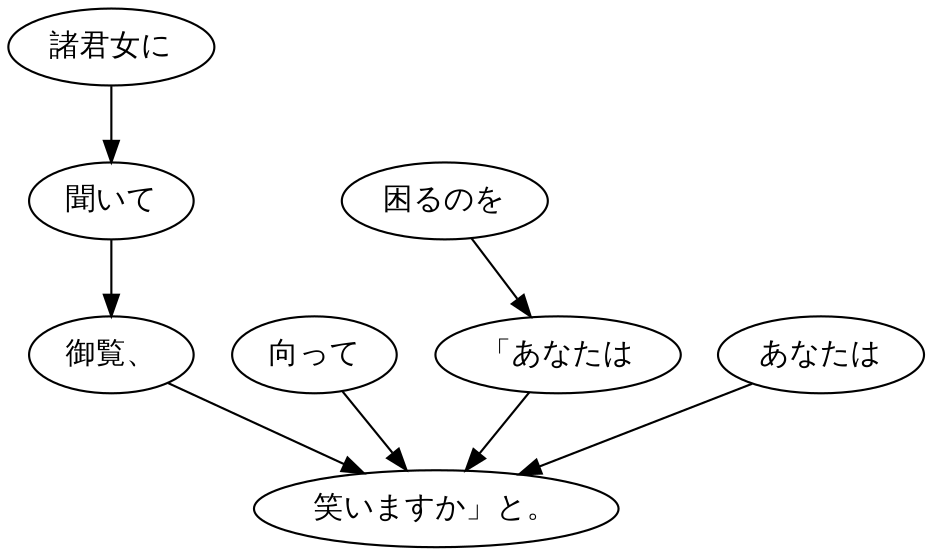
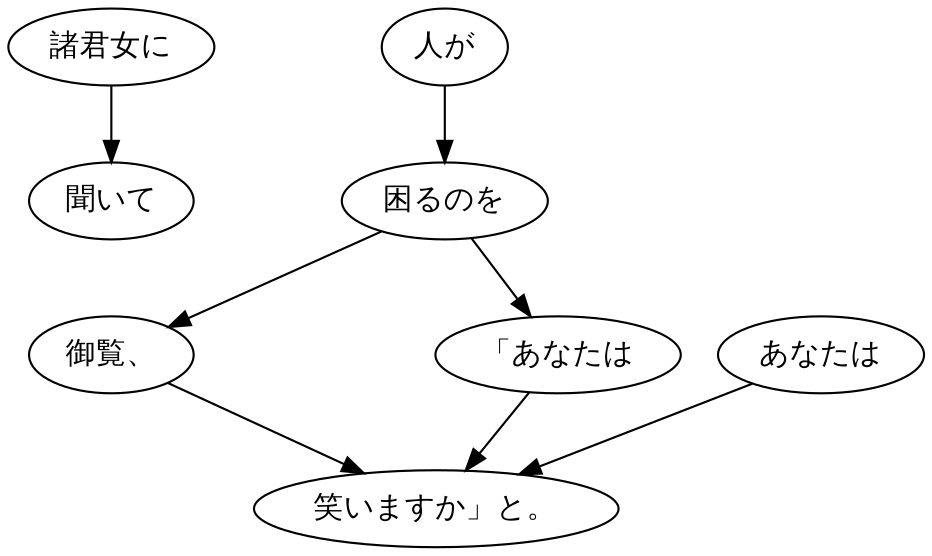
node "人が": added
edge "聞いて" -> "御覧、": now "困るのを" -> "御覧、"
node "向って": removed
